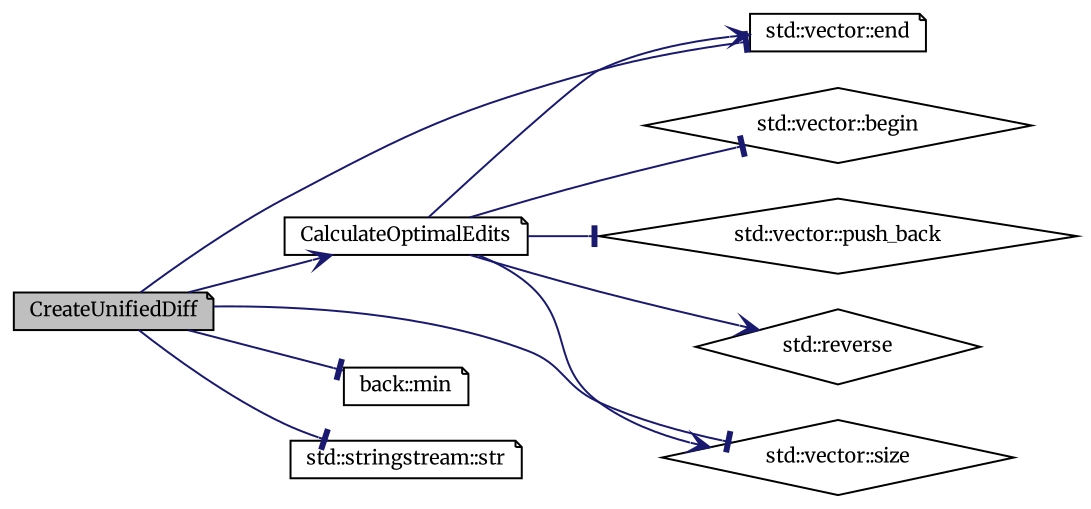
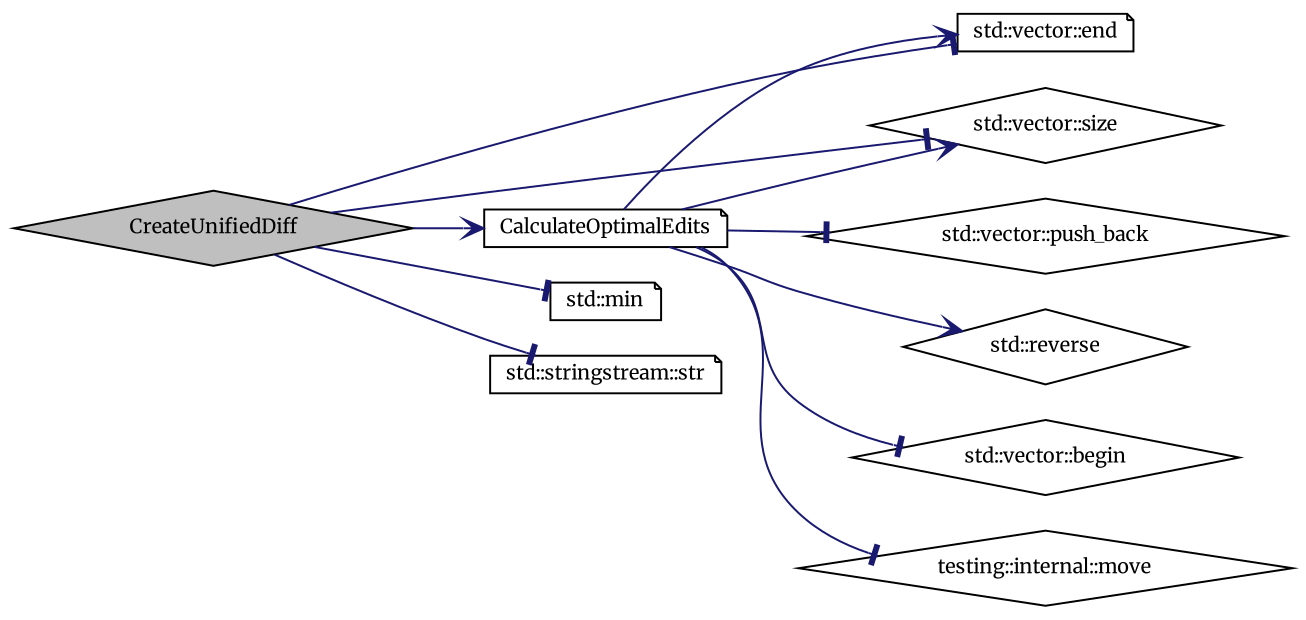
node "CreateUnifiedDiff": shape note -> diamond
node "back::min": label "back::min" -> "std::min"
node "testing::internal::move": added
